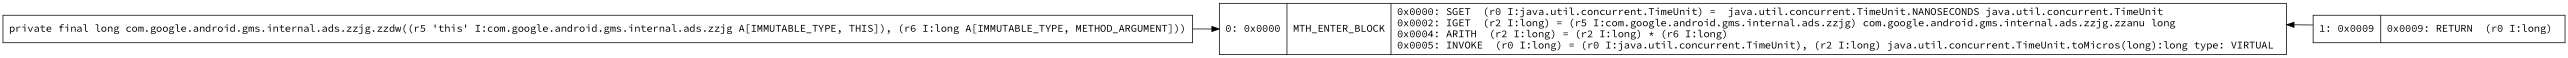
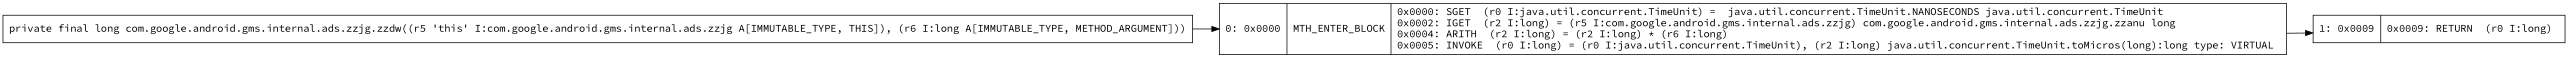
edge "1: 0x0009" -> "0: 0x0000": reversed
